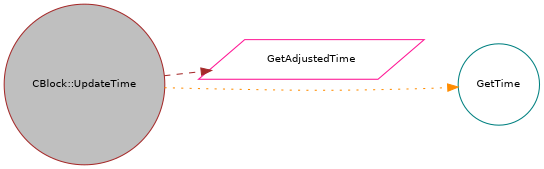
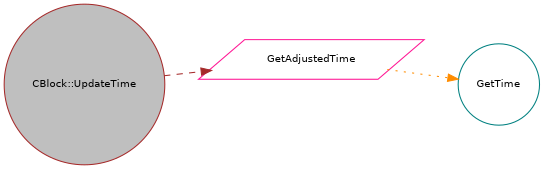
edge "CBlock::UpdateTime" -> "GetTime": now "GetAdjustedTime" -> "GetTime"
